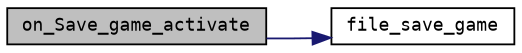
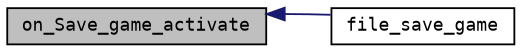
edge "on_Save_game_activate" -> "file_save_game": reversed
